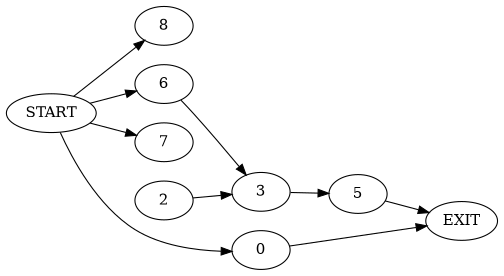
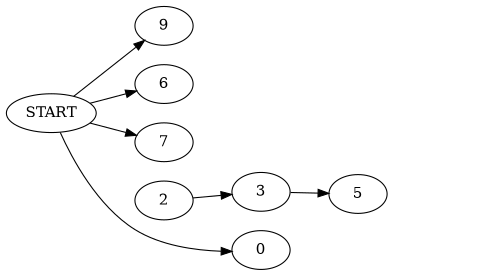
node "8": label "8" -> "9"
edge "6" -> "3": removed
node "EXIT": removed
